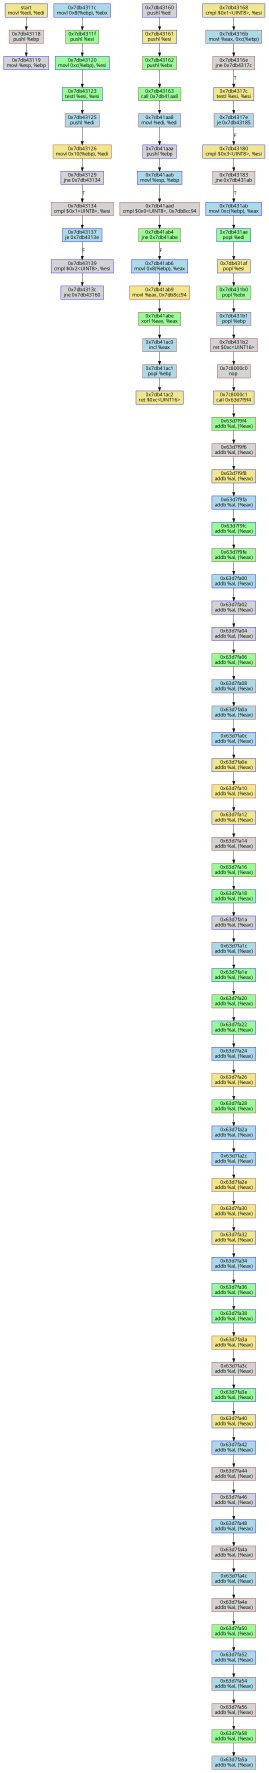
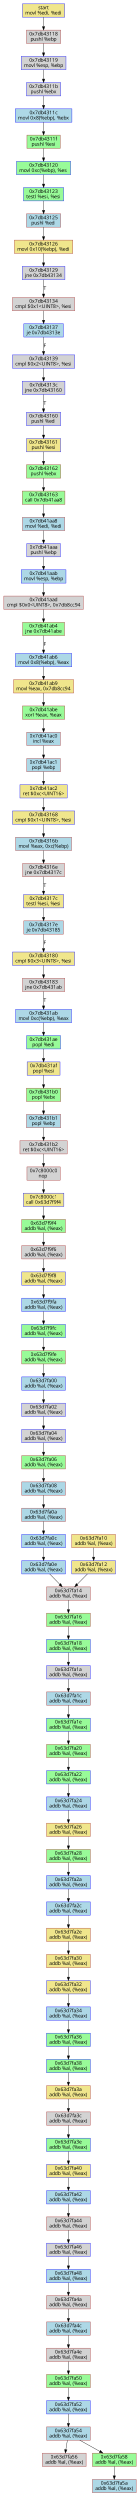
node "0x7db4311b pushl %ebx": added
edge "0x7db4313c jne 0x7db43160" -> "0x7db43160 pushl %edi": added, label "T"
node "0x63d7fa0e addb %al, (%eax)": fillcolor khaki -> lightblue
edge "0x63d7fa0e addb %al, (%eax)" -> "0x63d7fa10 addb %al, (%eax)": now "0x63d7fa0e addb %al, (%eax)" -> "0x63d7fa14 addb %al, (%eax)"
edge "0x7db41ac2 ret $0xc<UINT16>" -> "0x7db43168 cmpl $0x1<UINT8>, %esi": added
edge "0x63d7fa56 addb %al, (%eax)" -> "0x63d7fa58 addb %al, (%eax)": now "0x63d7fa54 addb %al, (%eax)" -> "0x63d7fa58 addb %al, (%eax)"
